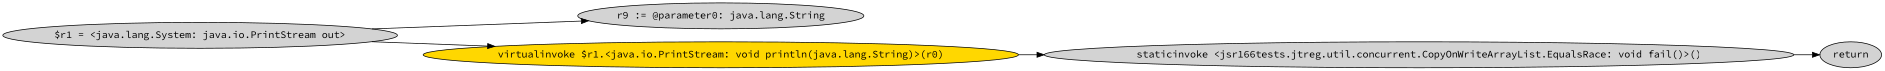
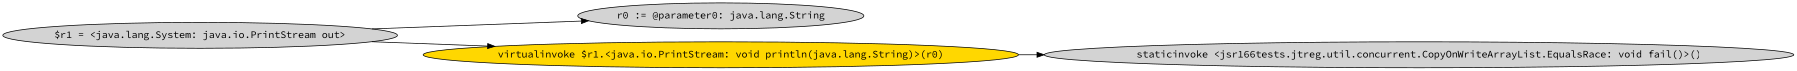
node "r9 := @parameter0: java.lang.String": label "r9 := @parameter0: java.lang.String" -> "r0 := @parameter0: java.lang.String"
node "return": removed
